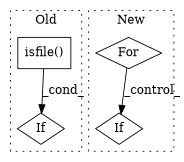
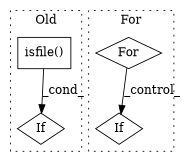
cluster "New": label "New" -> "For"
